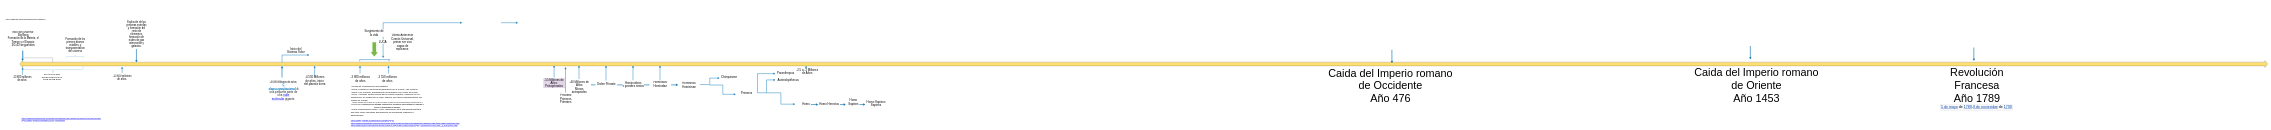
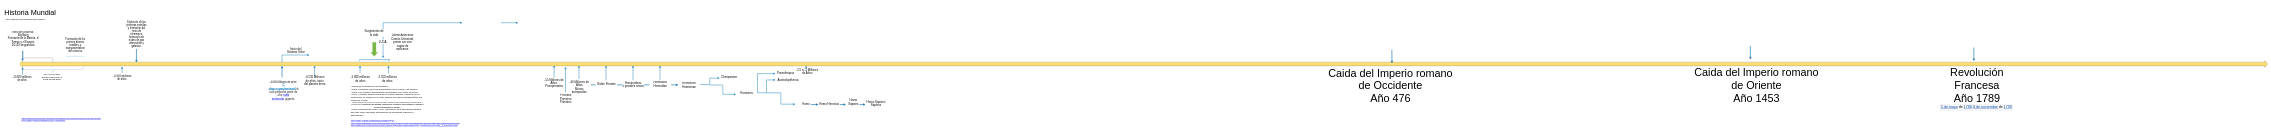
node "Historia Mundial": added
node "-55 Millones de Años: Protoprimates": fillcolor #e1d5e7 -> #ffffff
node "Primeros": label "Primeros" -> "Homininis"
